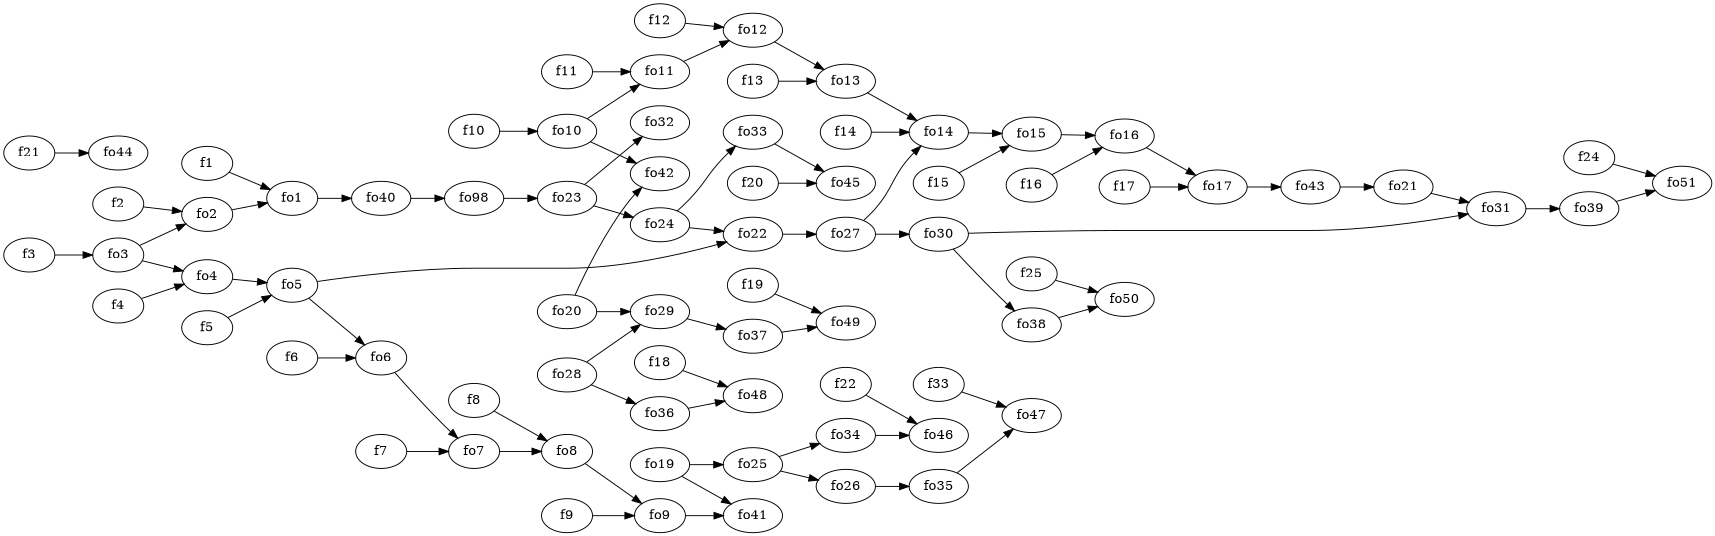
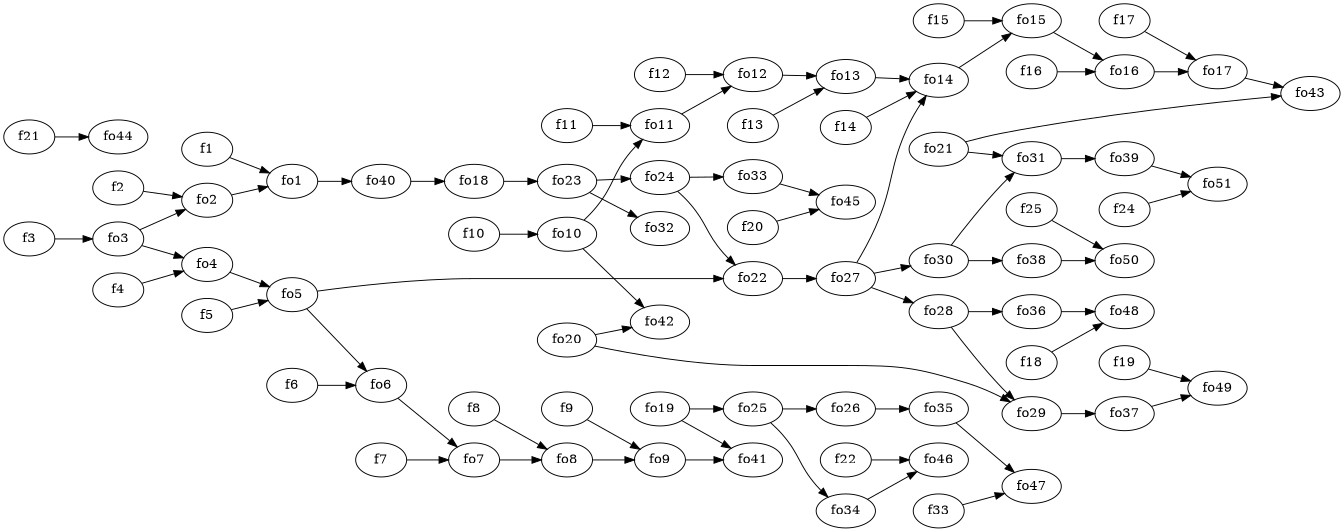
edge "fo43" -> "fo21": reversed
node "fo98": label "fo98" -> "fo18"
edge "fo27" -> "fo28": added
